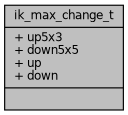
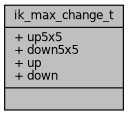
node "ik_max_change_t": text "+ up5x3" -> "+ up5x5"
